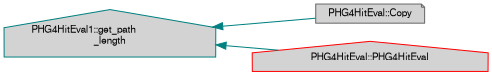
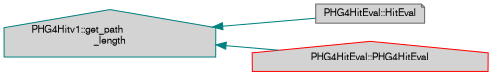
node "PHG4HitEval::Copy": label "PHG4HitEval::Copy" -> "PHG4HitEval::HitEval"
node "PHG4HitEval1::get_path _length": label "PHG4HitEval1::get_path _length" -> "PHG4Hitv1::get_path _length"
